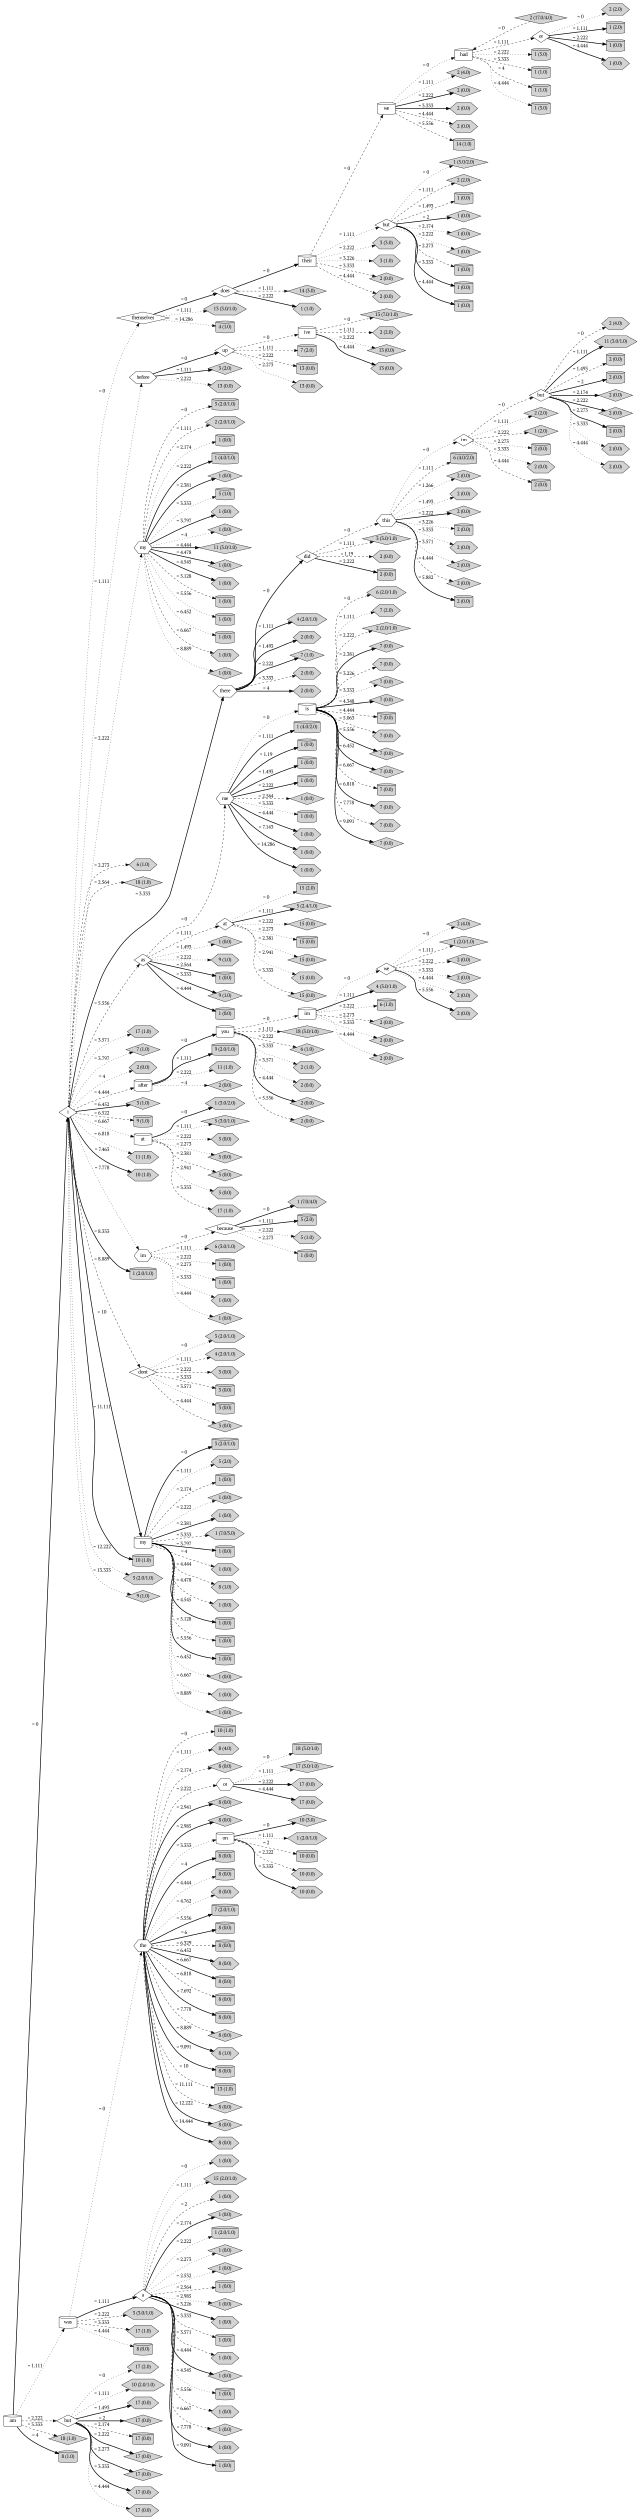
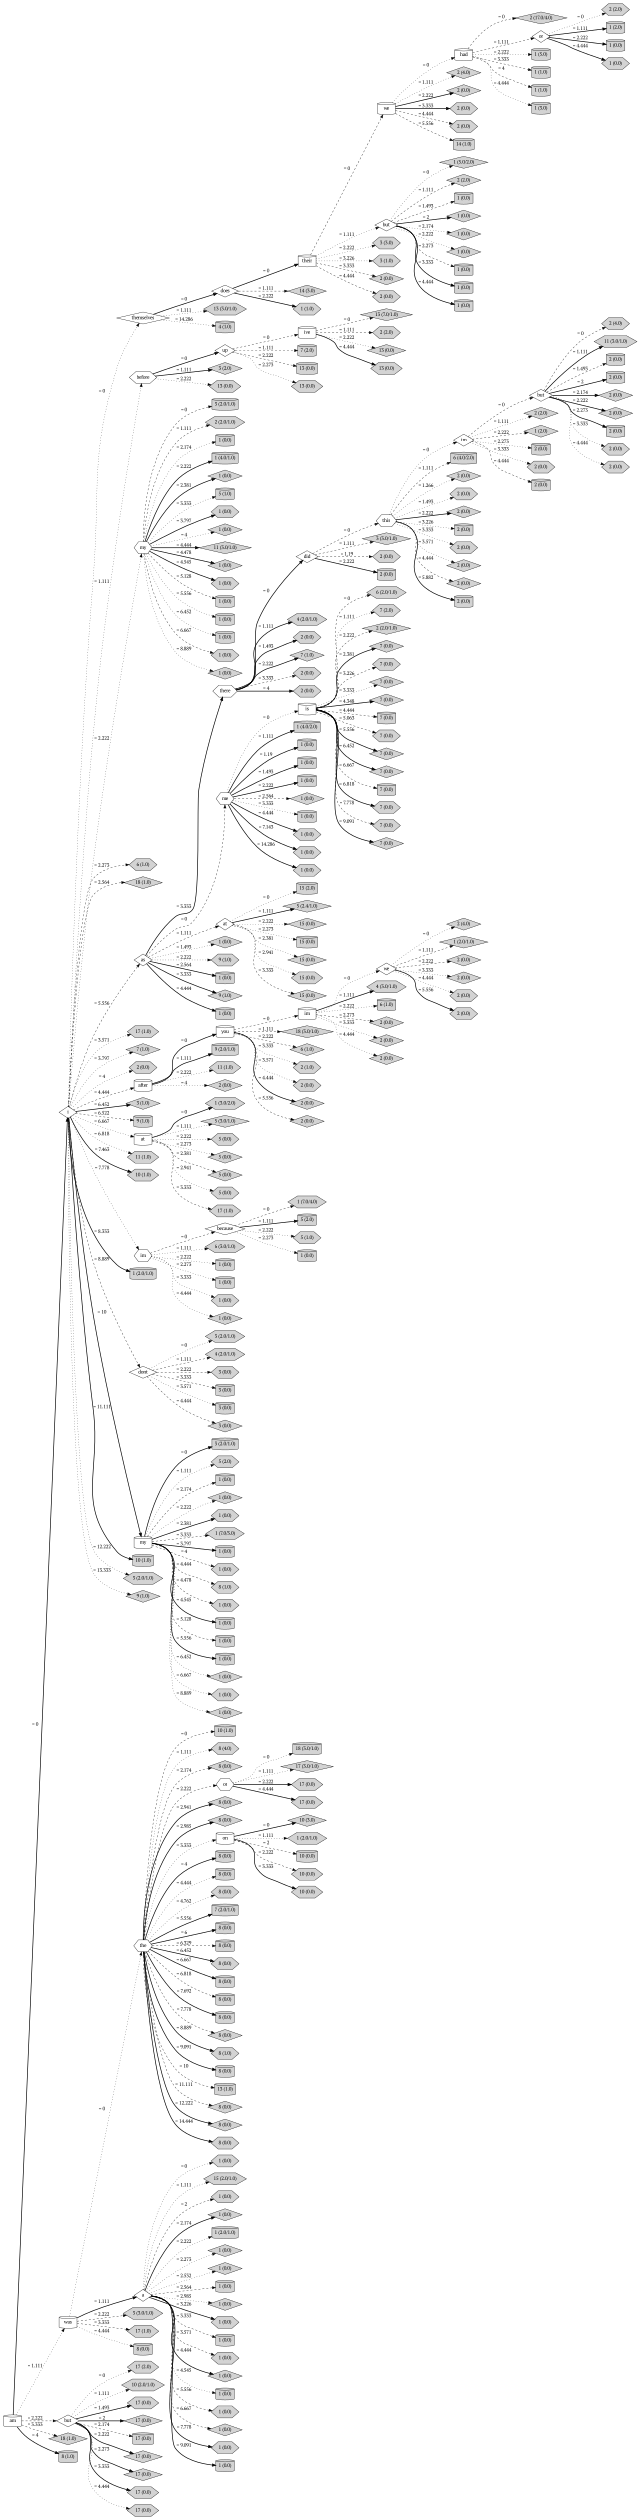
edge "2 (17.0/4.0)" -> "had": reversed
edge "i" -> "there": now "as" -> "there"
edge "because" -> "1 (7.0/4.0)": style bold -> dashed
